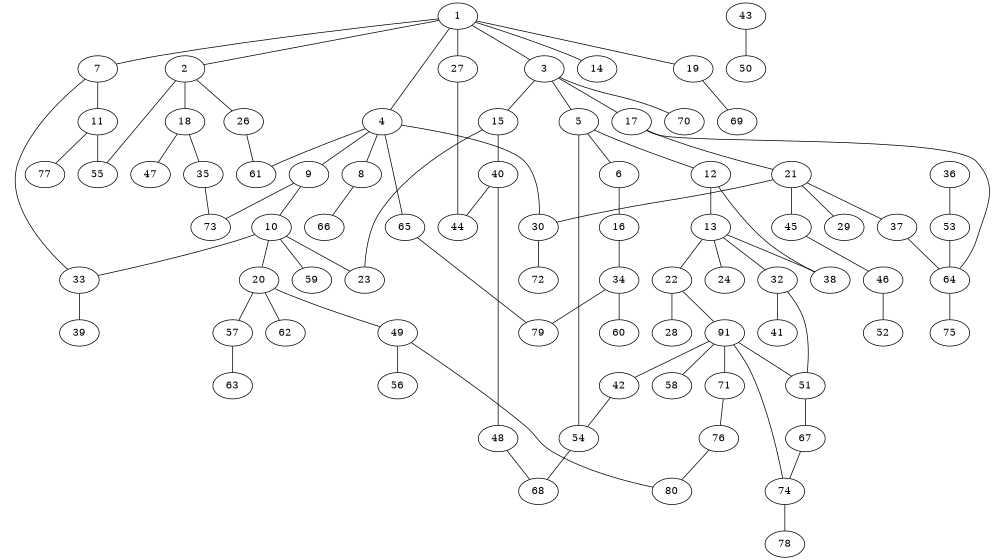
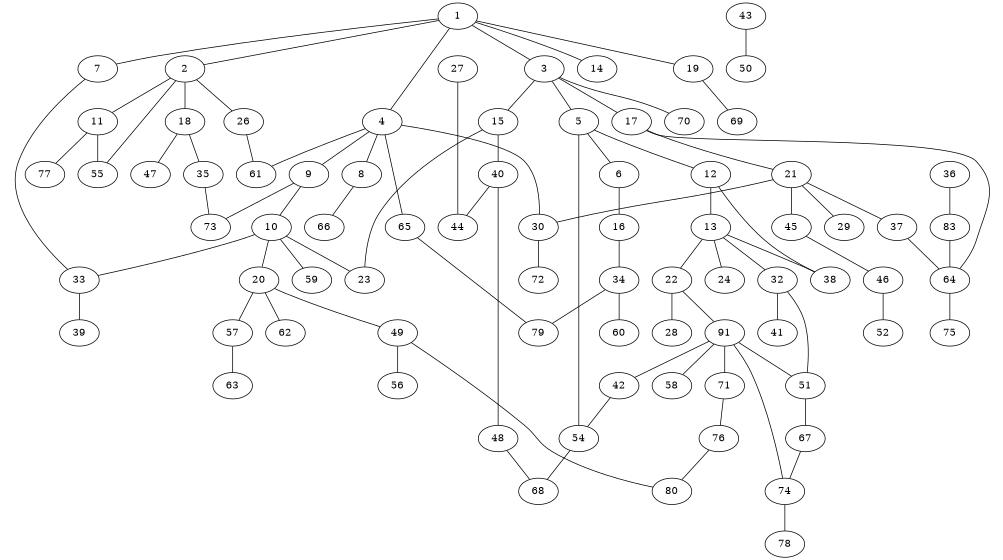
edge "1" -- "27": removed
edge "7" -- "11": now "2" -- "11"
node "53": label "53" -> "83"
